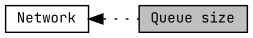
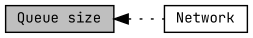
edge "Queue size" -> "Network": reversed
